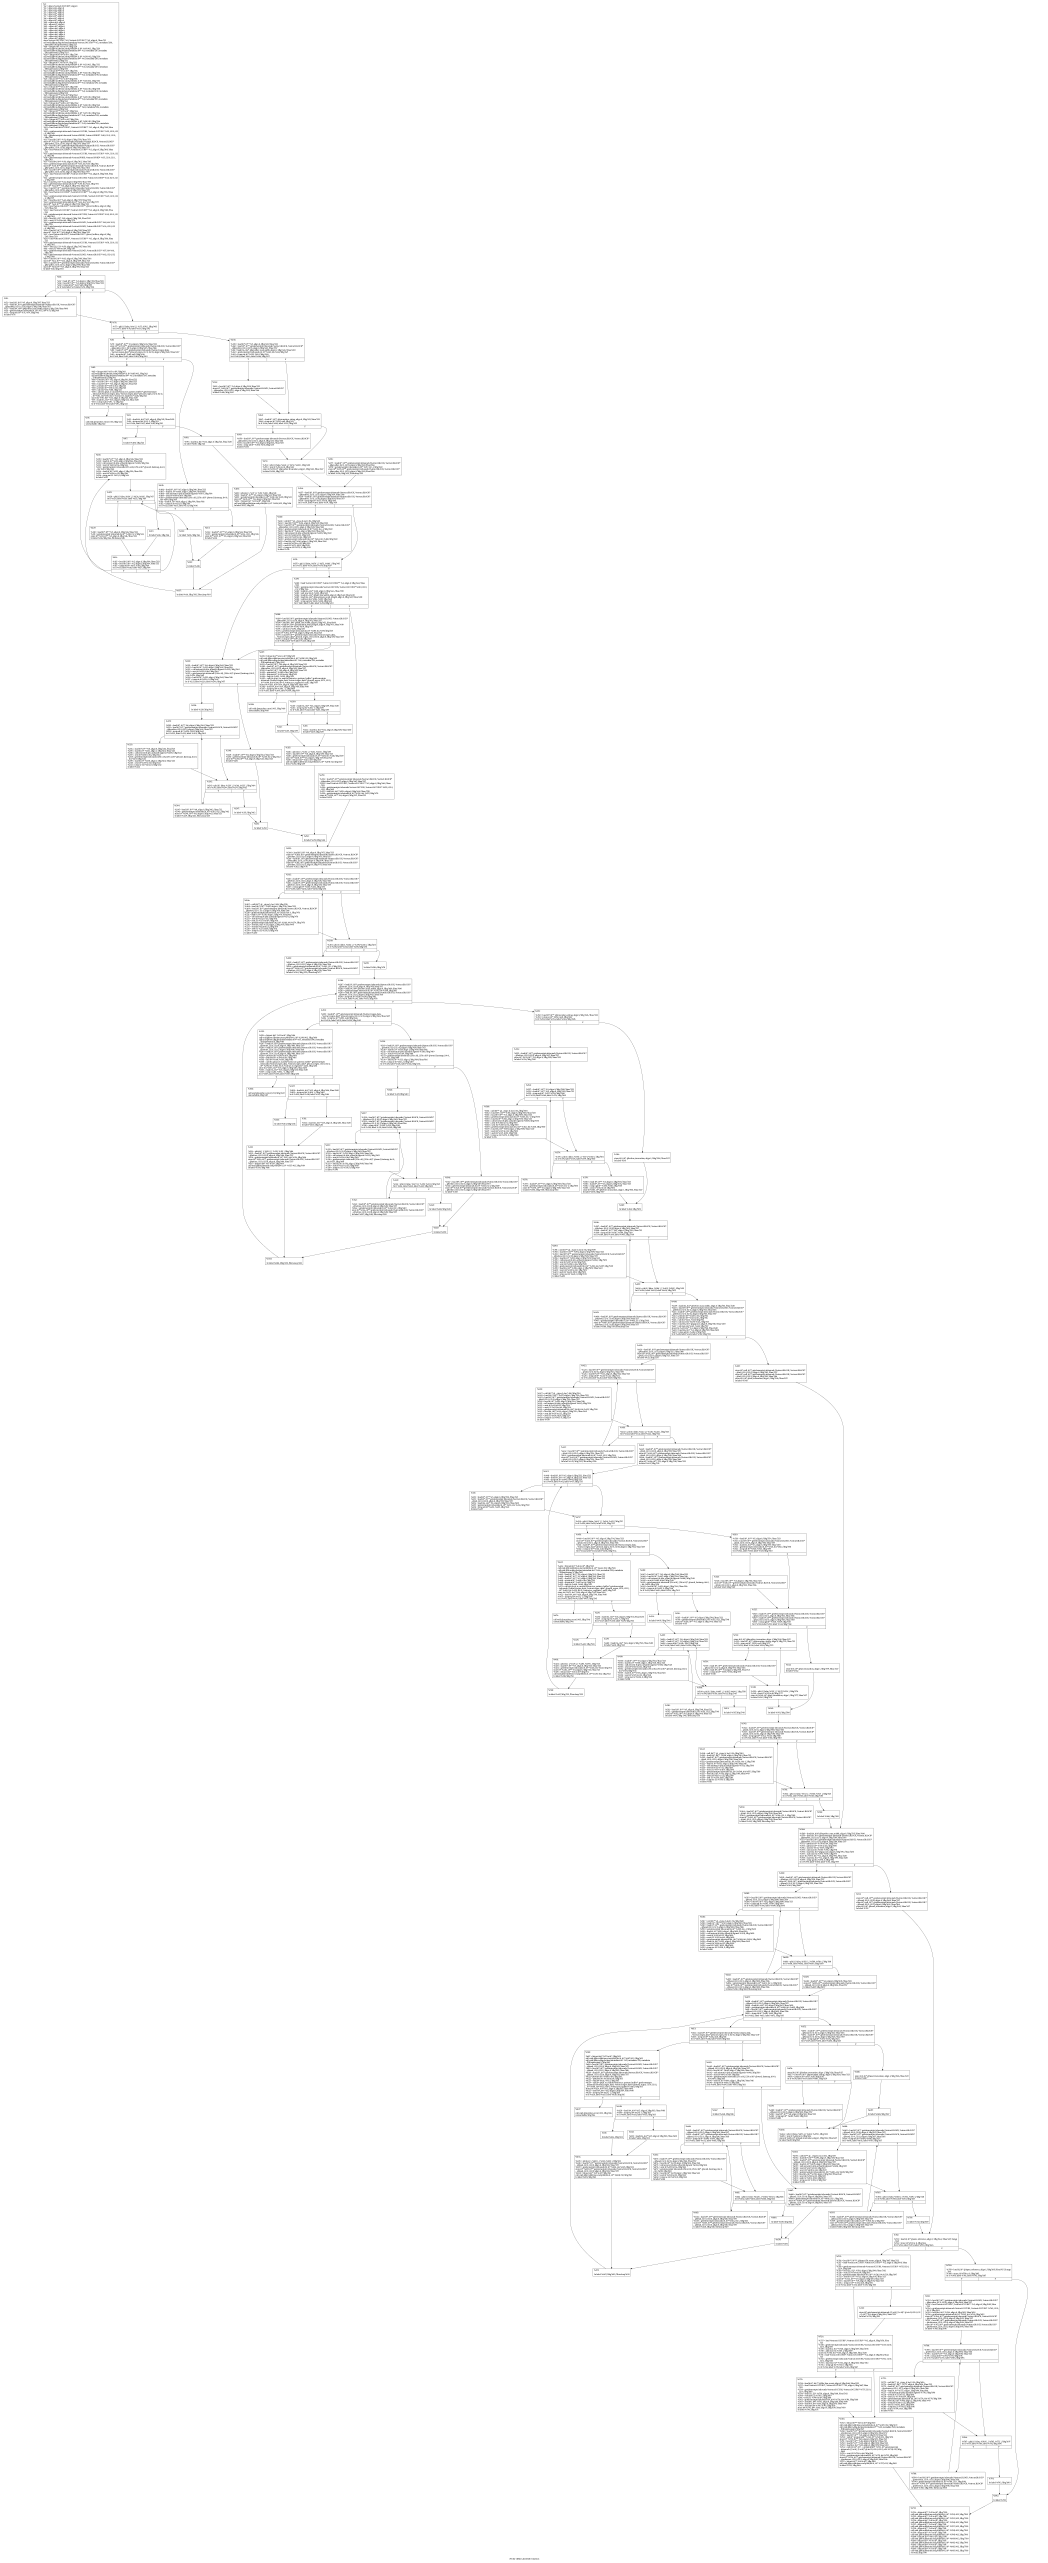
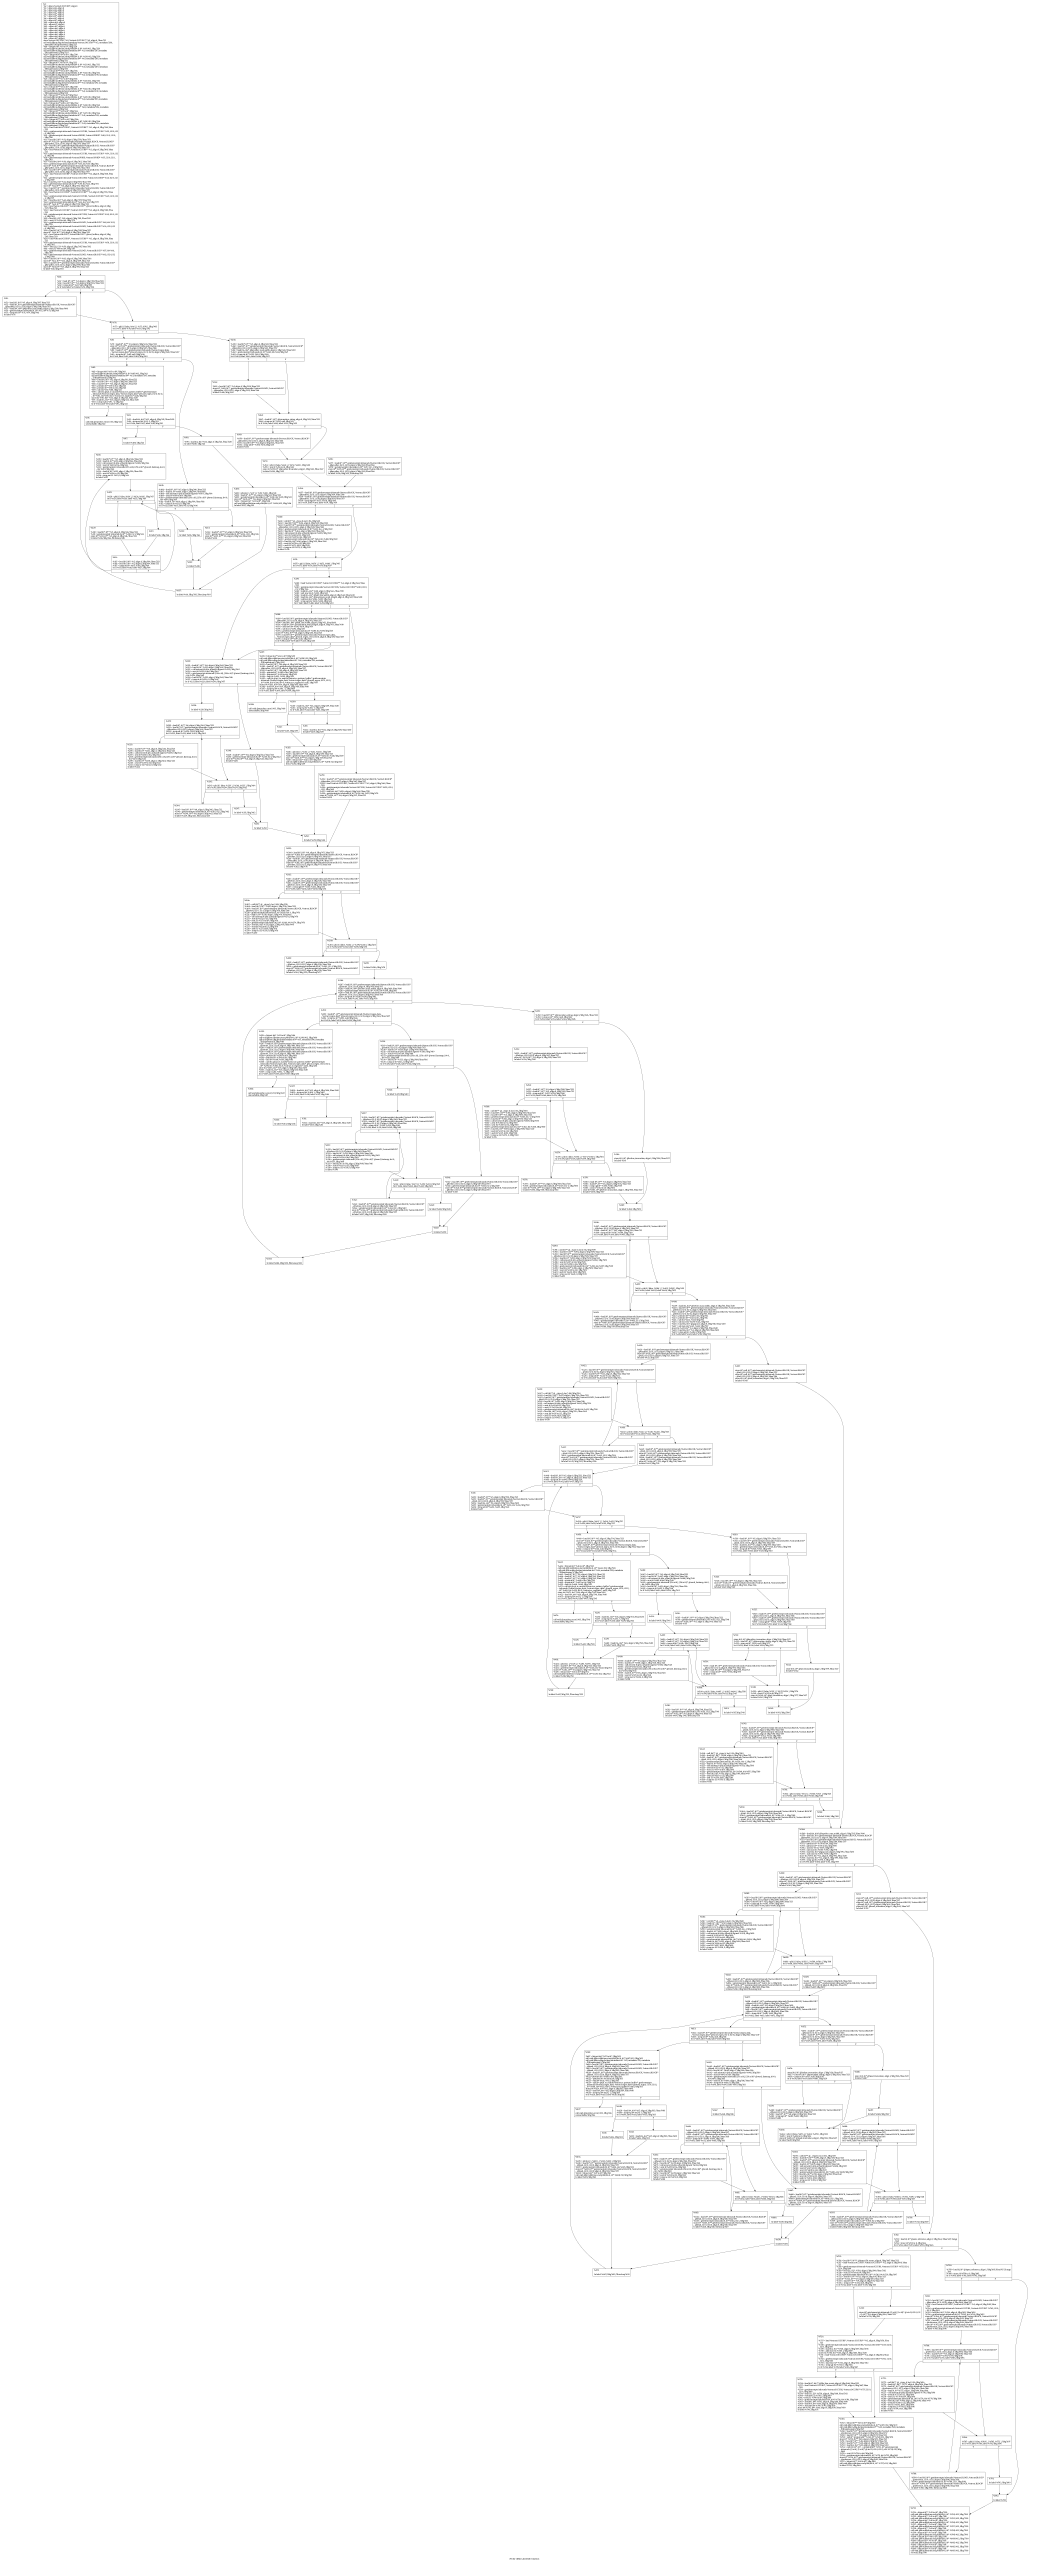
node "%313:": removed
